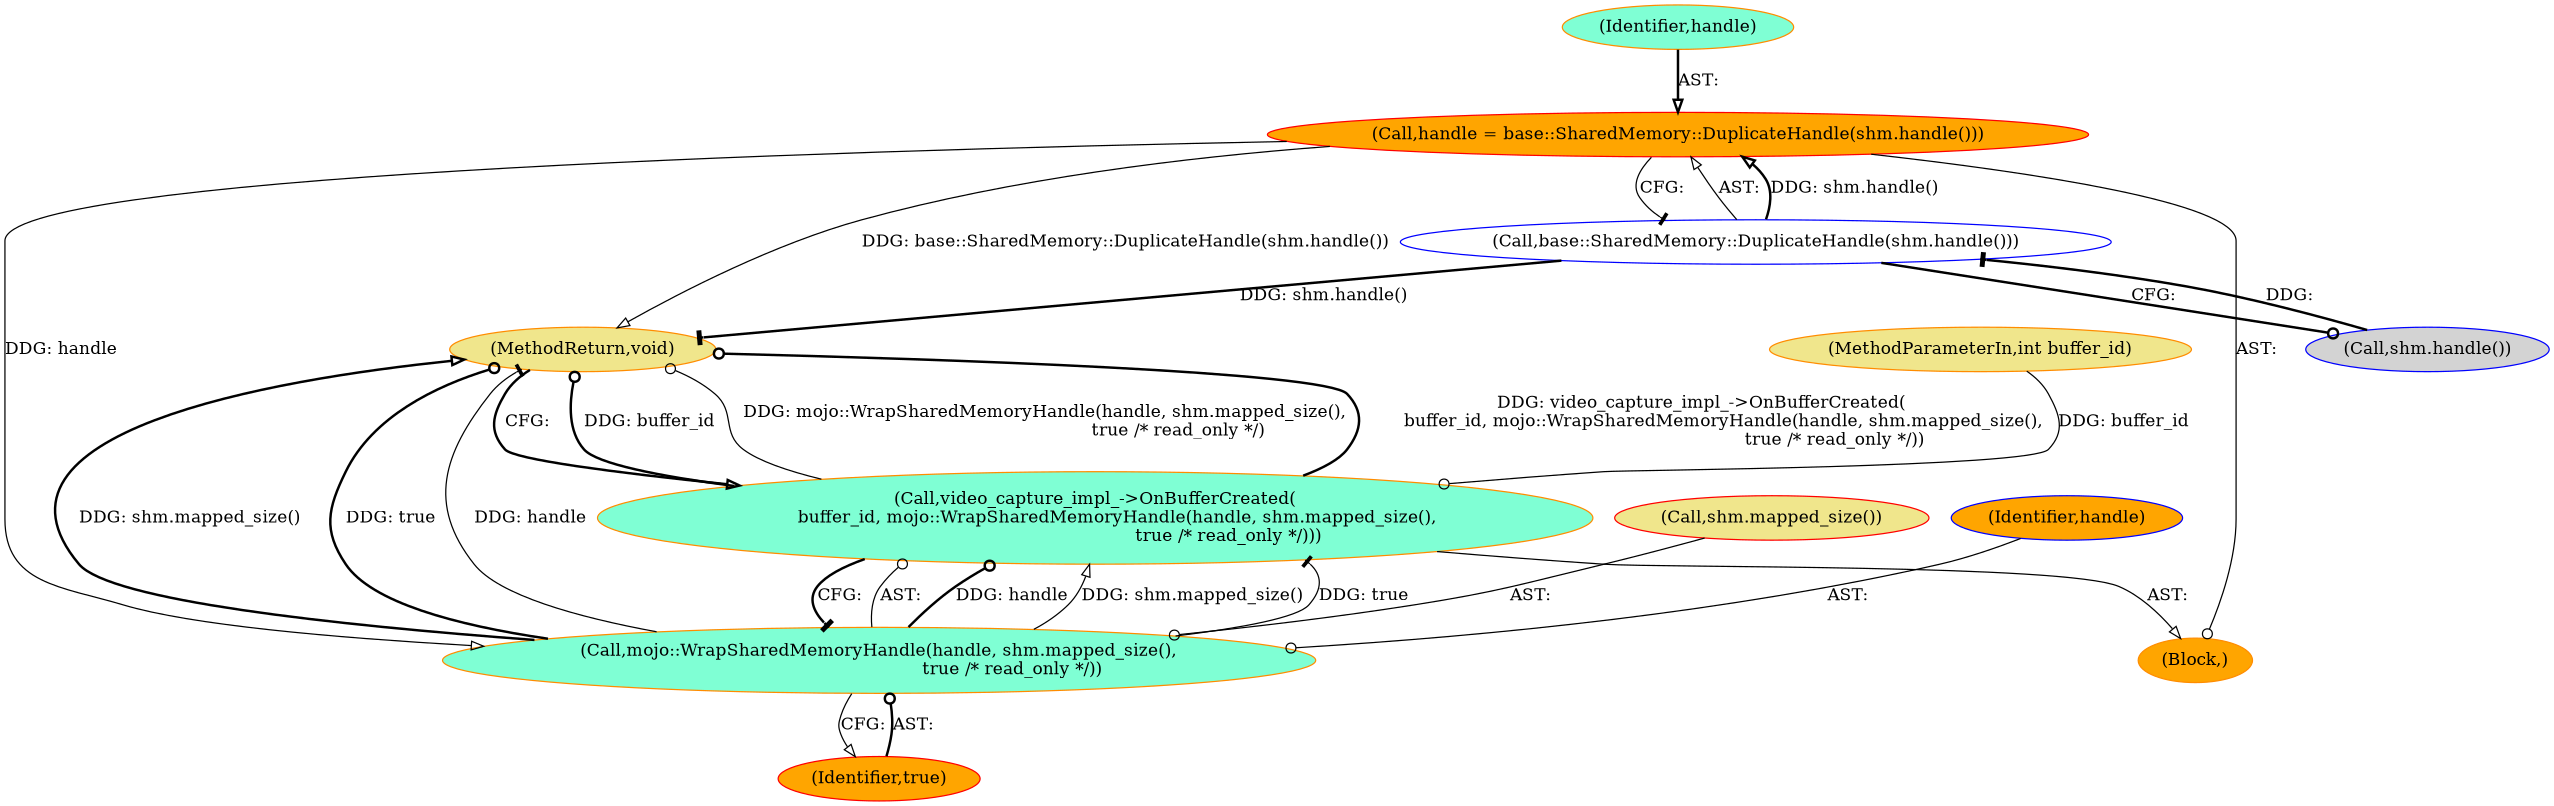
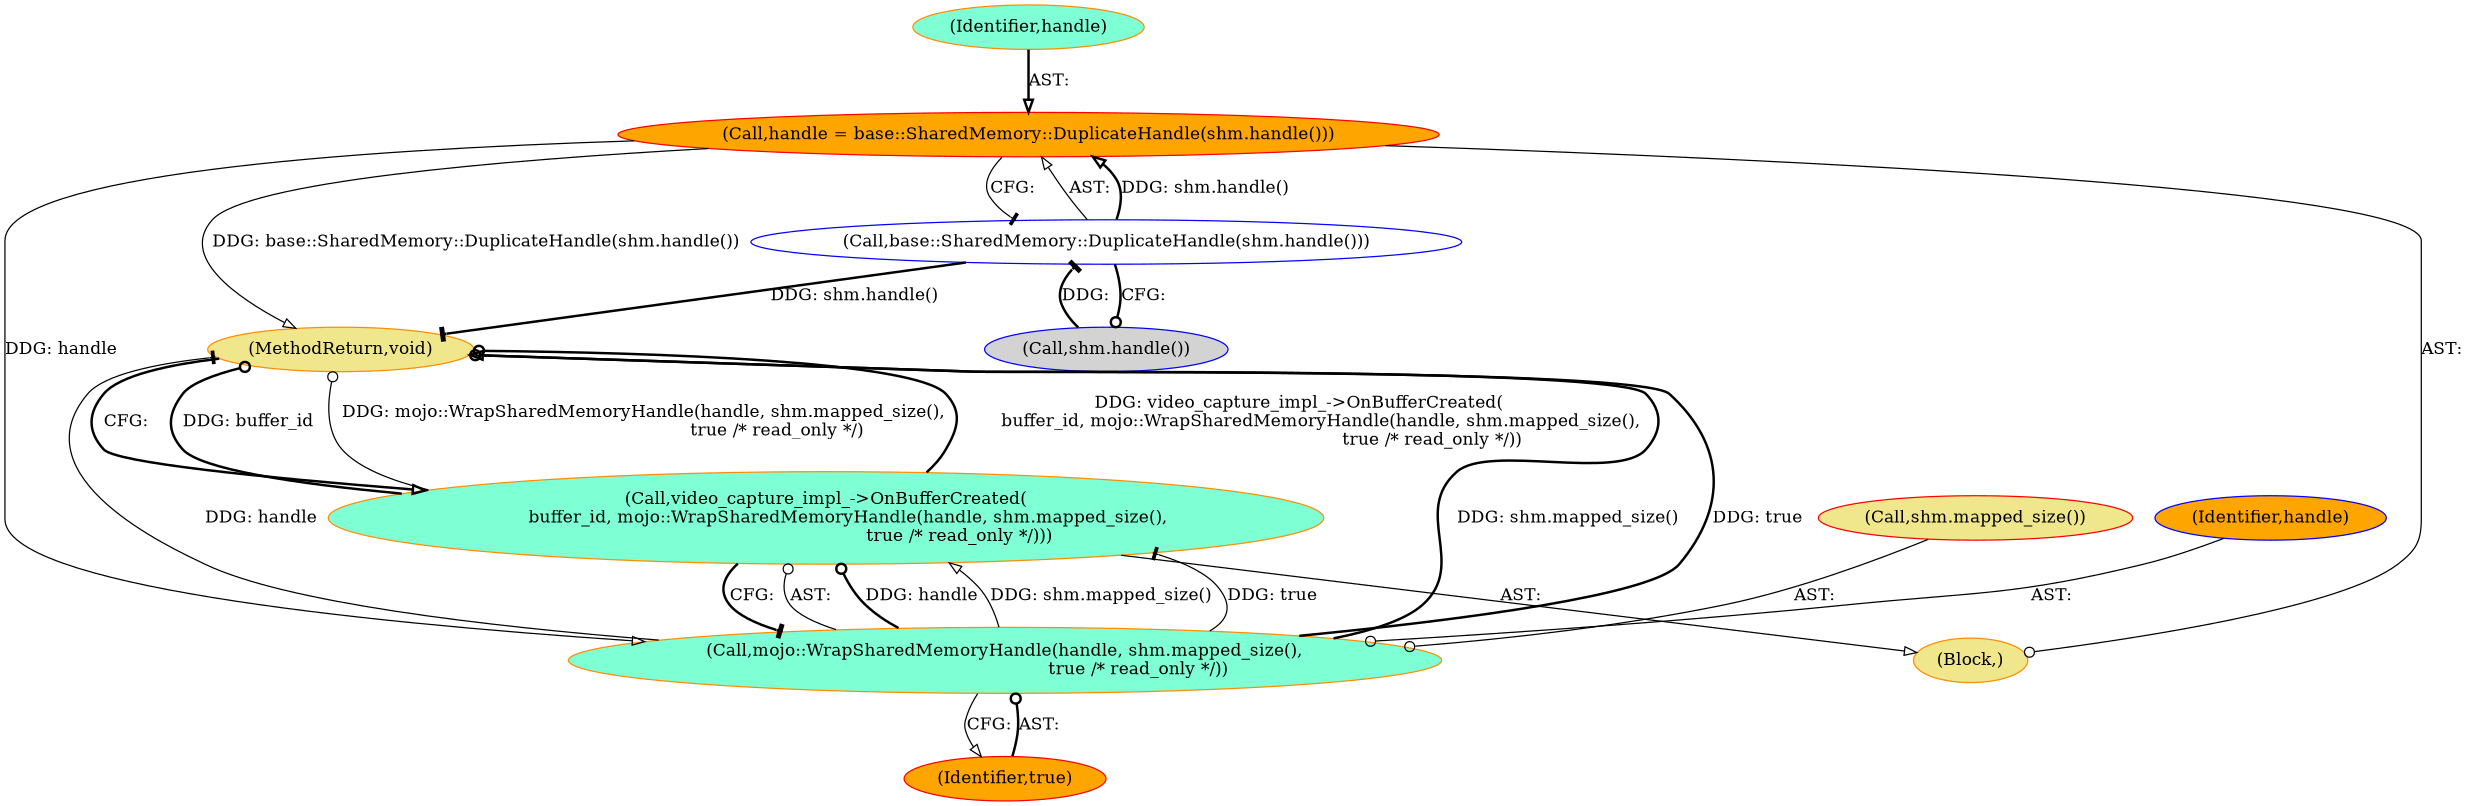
node "(MethodParameterIn,int buffer_id)": removed
node "(Block,)": fillcolor orange -> khaki
